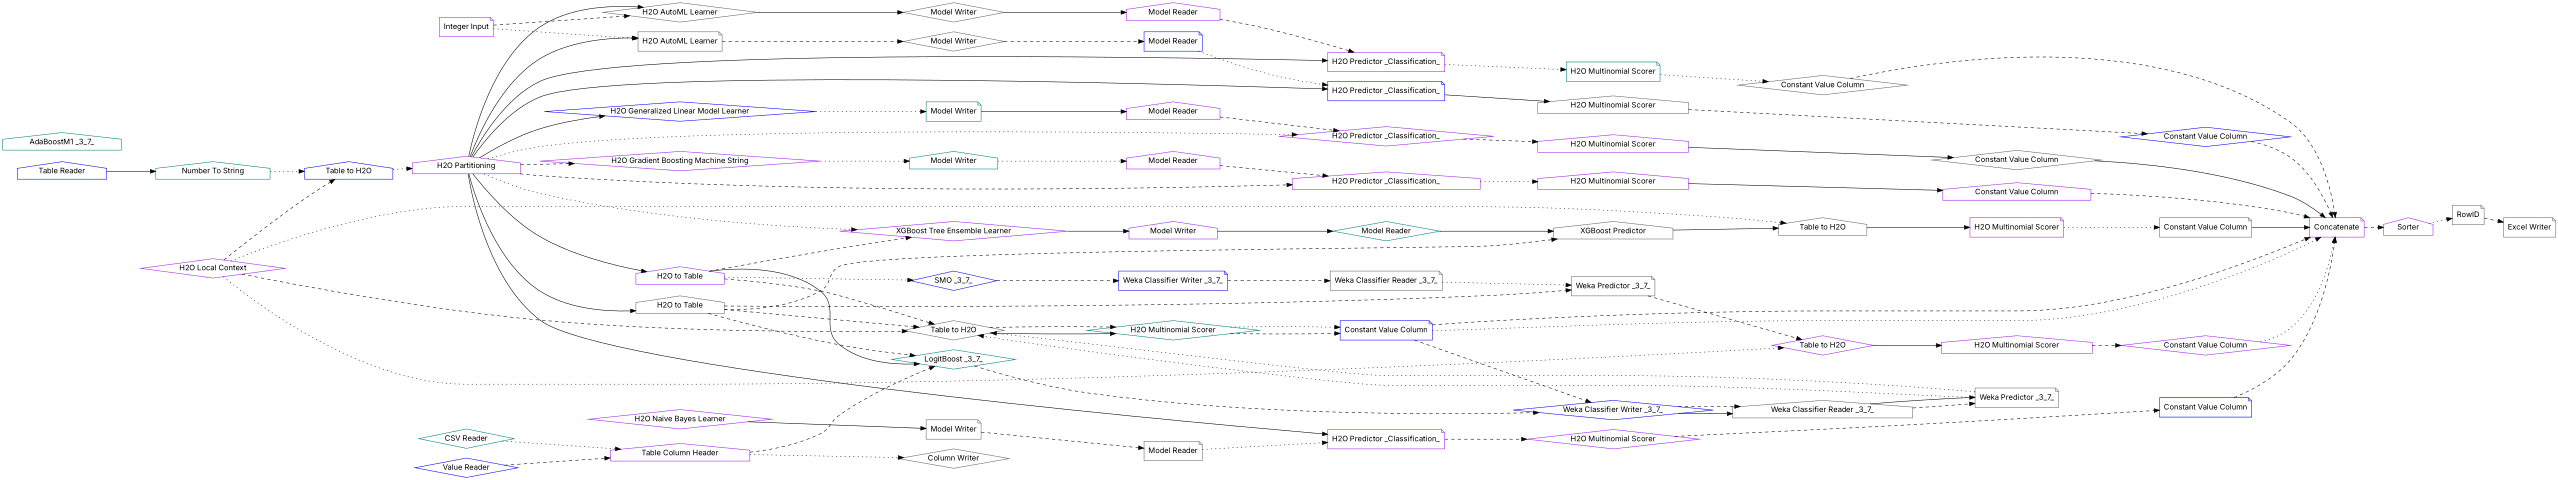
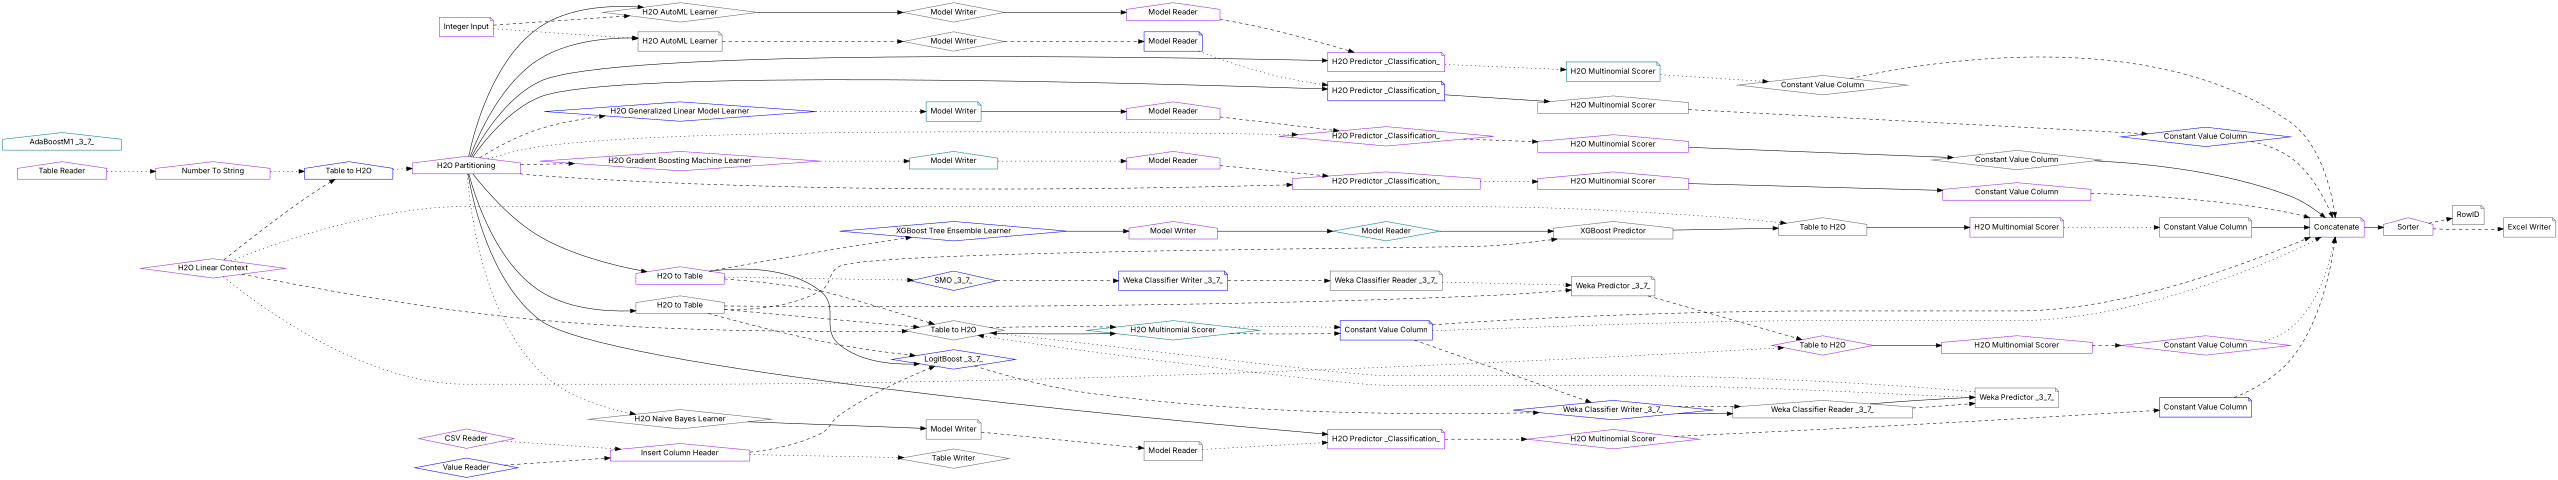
edge "H2O Partitioning" -> "H2O Generalized Linear Model Learner": style solid -> dashed
node "H2O Gradient Boosting Machine String": label "H2O Gradient Boosting Machine String" -> "H2O Gradient Boosting Machine Learner"
node "Table Reader": color blue -> purple
edge "Table Reader" -> "Number To String": style solid -> dotted
node "Number To String": color teal -> purple
edge "H2O Partitioning" -> "XGBoost Tree Ensemble Learner": now "H2O Partitioning" -> "H2O Naive Bayes Learner"
edge "RowID" -> "Excel Writer": now "Sorter" -> "Excel Writer"
edge "Sorter" -> "RowID": style dotted -> dashed
edge "Concatenate" -> "Sorter": style dashed -> solid
node "XGBoost Tree Ensemble Learner": color purple -> blue
node "H2O Local Context": label "H2O Local Context" -> "H2O Linear Context"
node "LogitBoost _3_7_": color teal -> blue
node "H2O Naive Bayes Learner": color purple -> gray40
node "CSV Reader": color teal -> purple
node "Table Column Header": label "Table Column Header" -> "Insert Column Header"
node "Column Writer": label "Column Writer" -> "Table Writer"
